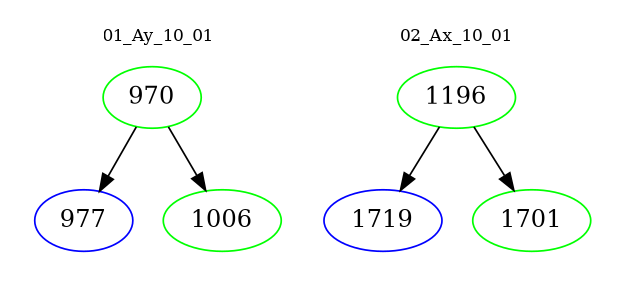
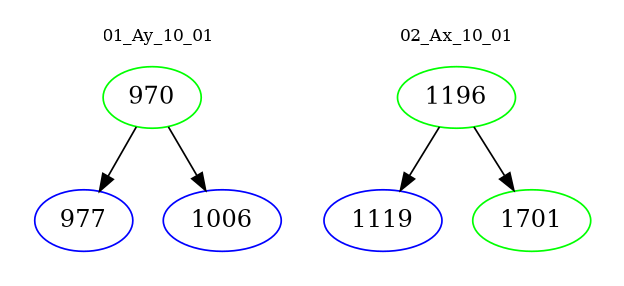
node "1006": color green -> blue
node "1719": label "1719" -> "1119"
